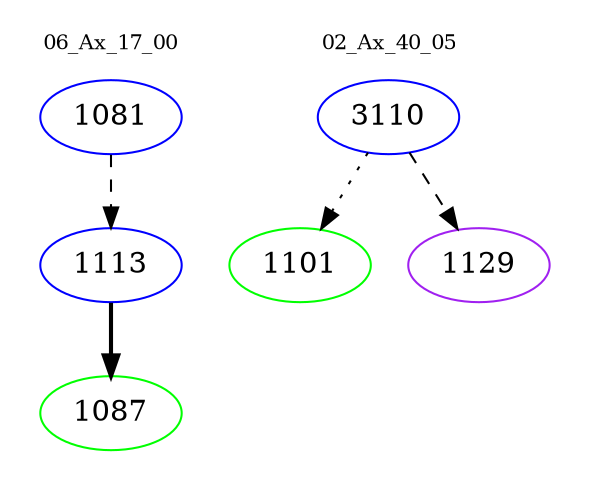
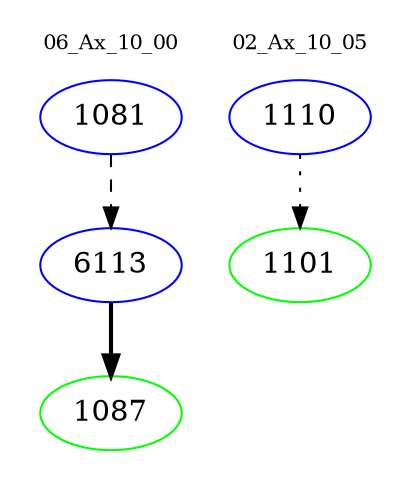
cluster "06_Ax_17_00": label "06_Ax_17_00" -> "06_Ax_10_00"
cluster "02_Ax_40_05": label "02_Ax_40_05" -> "02_Ax_10_05"
node "3110": label "3110" -> "1110"
node "1113": label "1113" -> "6113"
node "1129": removed
